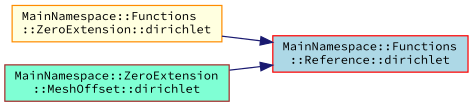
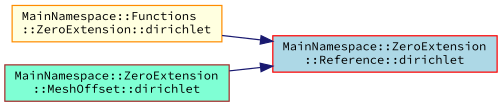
node "MainNamespace::Functions ::Reference::dirichlet": label "MainNamespace::Functions ::Reference::dirichlet" -> "MainNamespace::ZeroExtension ::Reference::dirichlet"
